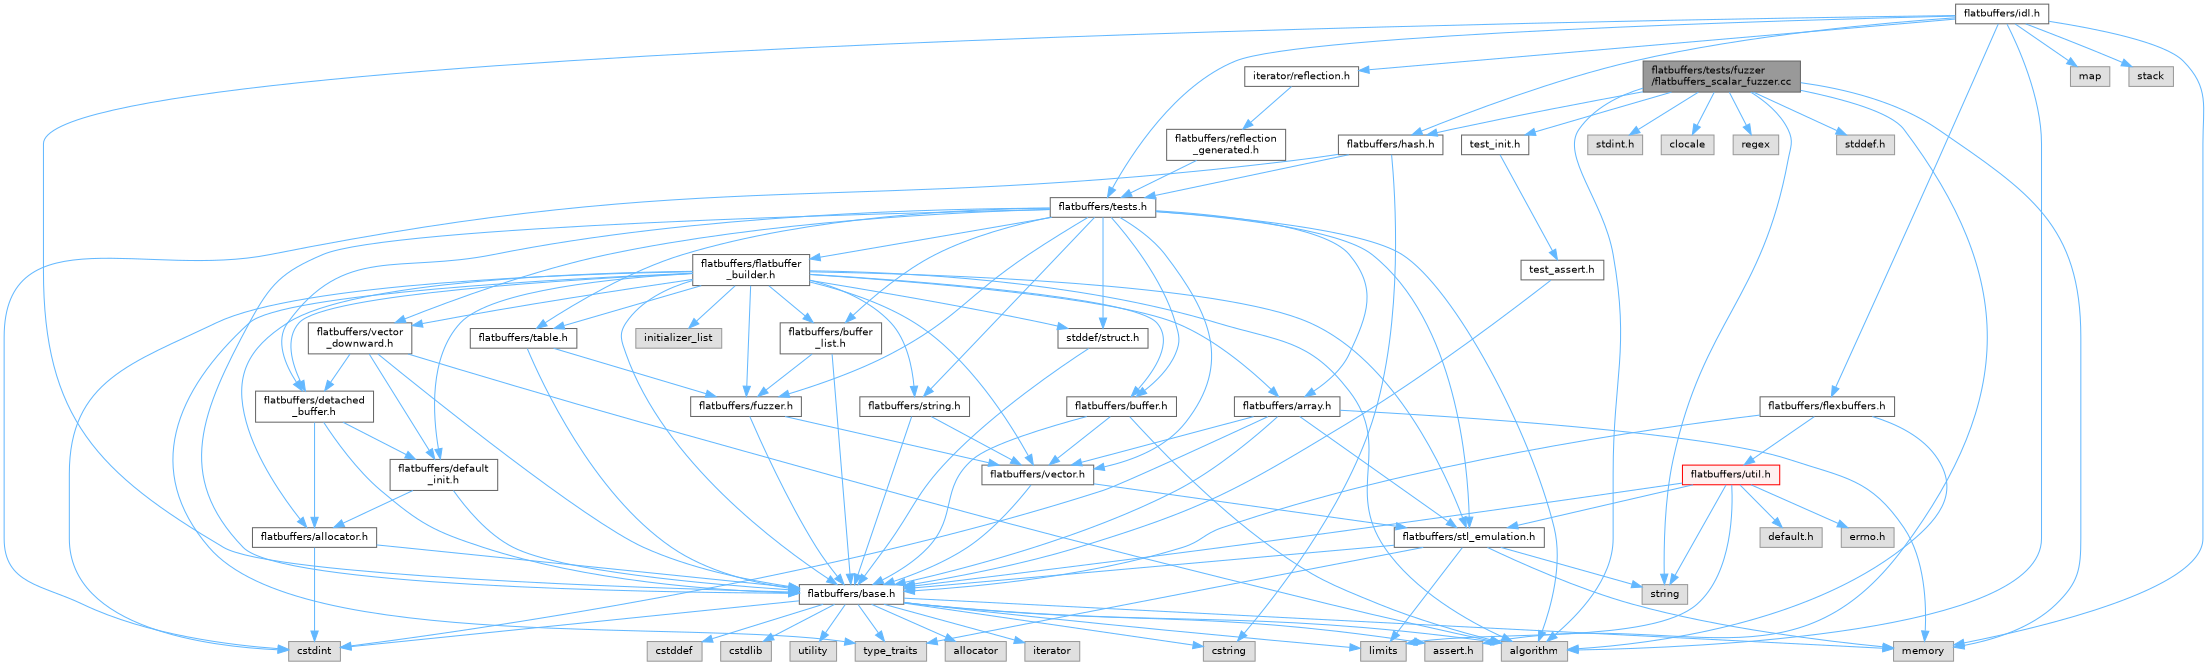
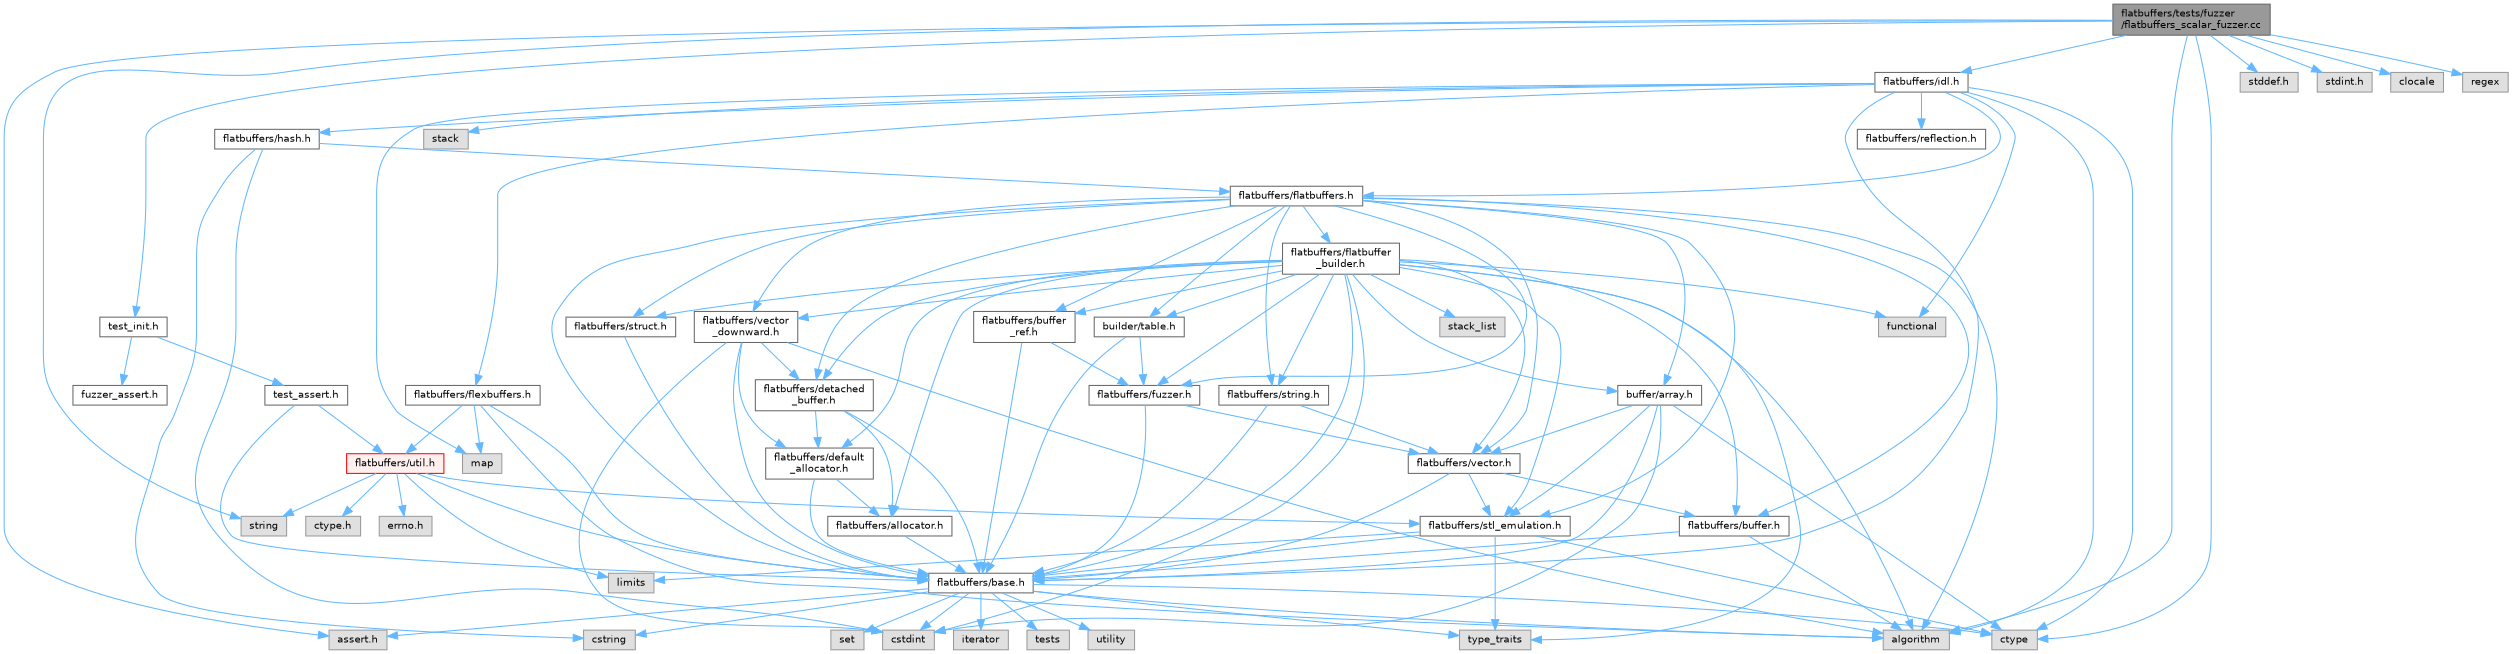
node "iterator/reflection.h": label "iterator/reflection.h" -> "flatbuffers/reflection.h"
edge "flatbuffers/tests/fuzzer /flatbuffers_scalar_fuzzer.cc" -> "flatbuffers/hash.h": now "flatbuffers/tests/fuzzer /flatbuffers_scalar_fuzzer.cc" -> "flatbuffers/idl.h"
node "flatbuffers/reflection _generated.h": removed
node "flatbuffers/tests.h": label "flatbuffers/tests.h" -> "flatbuffers/flatbuffers.h"
node "functional": added
node "flatbuffers/table.h": label "flatbuffers/table.h" -> "builder/table.h"
node "initializer_list": label "initializer_list" -> "stack_list"
node "flatbuffers/buffer _list.h": label "flatbuffers/buffer _list.h" -> "flatbuffers/buffer _ref.h"
node "stddef/struct.h": label "stddef/struct.h" -> "flatbuffers/struct.h"
node "fuzzer_assert.h": added
node "flatbuffers/array.h": label "flatbuffers/array.h" -> "buffer/array.h"
edge "flatbuffers/flexbuffers.h" -> "map": added
edge "test_assert.h" -> "flatbuffers/util.h": added
edge "flatbuffers/buffer.h" -> "flatbuffers/vector.h": reversed
node "flatbuffers/default _init.h": label "flatbuffers/default _init.h" -> "flatbuffers/default _allocator.h"
node "default.h": label "default.h" -> "ctype.h"
edge "flatbuffers/stl_emulation.h" -> "string": removed
edge "flatbuffers/allocator.h" -> "cstdint": now "flatbuffers/vector _downward.h" -> "cstdint"
edge "flatbuffers/base.h" -> "limits": removed
node "cstddef": label "cstddef" -> "tests"
node "cstdlib": removed
node "allocator": label "allocator" -> "set"
node "memory": label "memory" -> "ctype"
